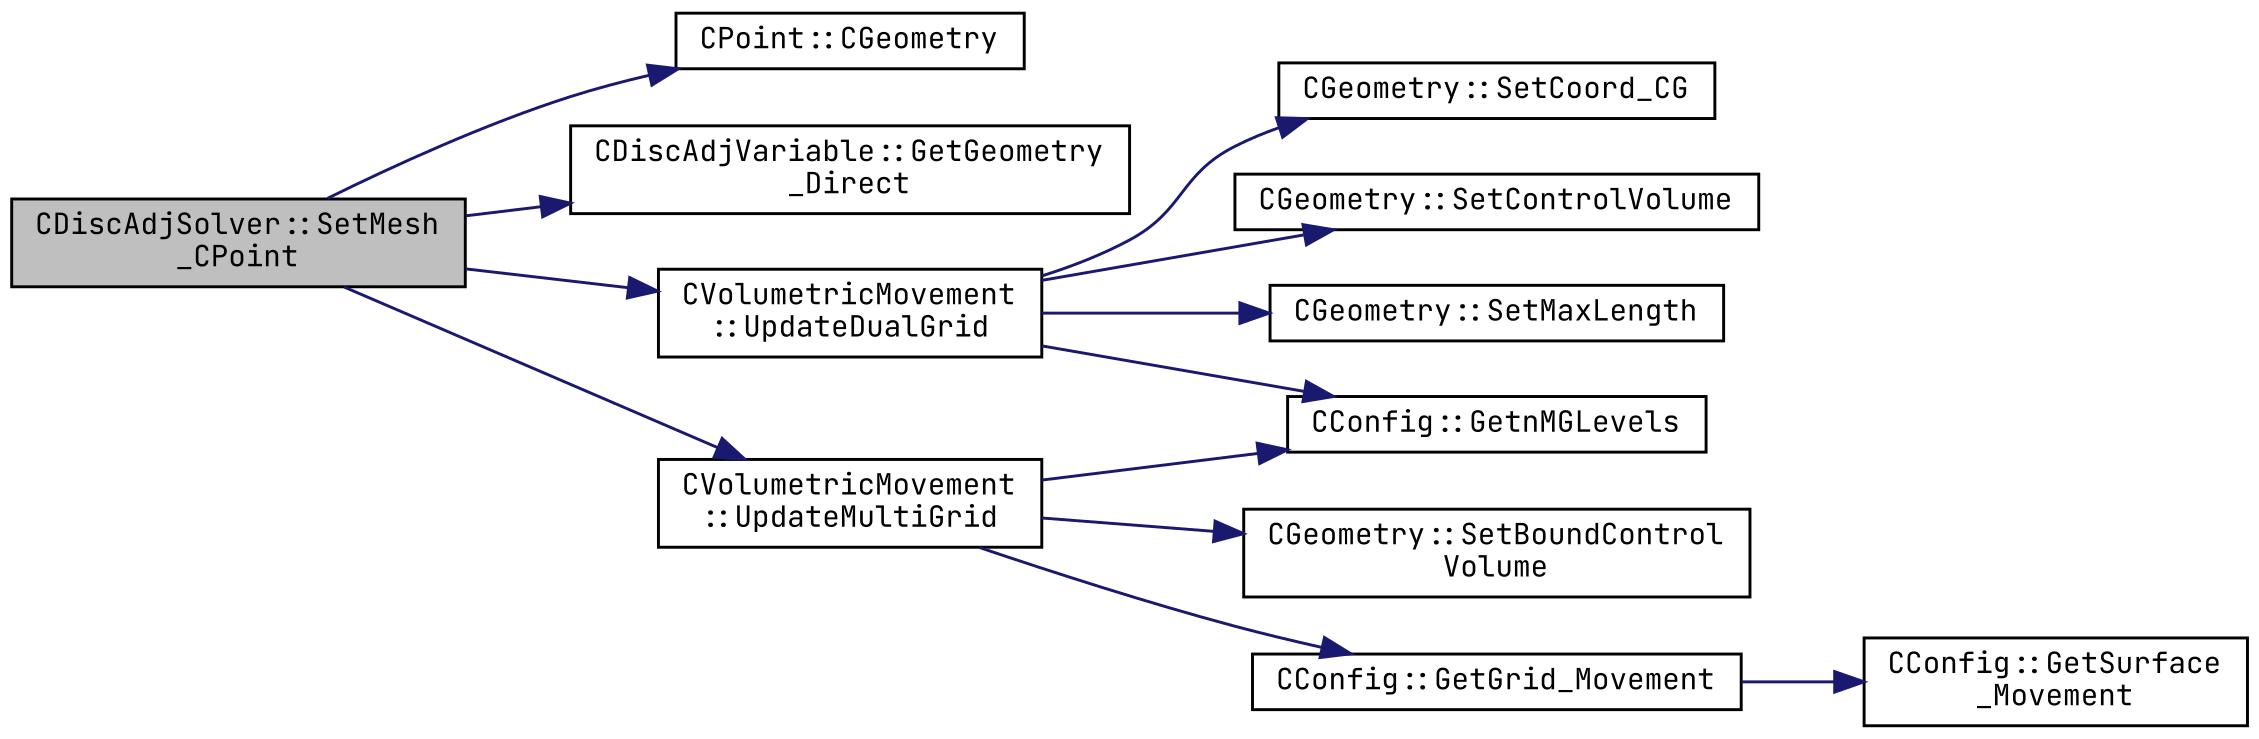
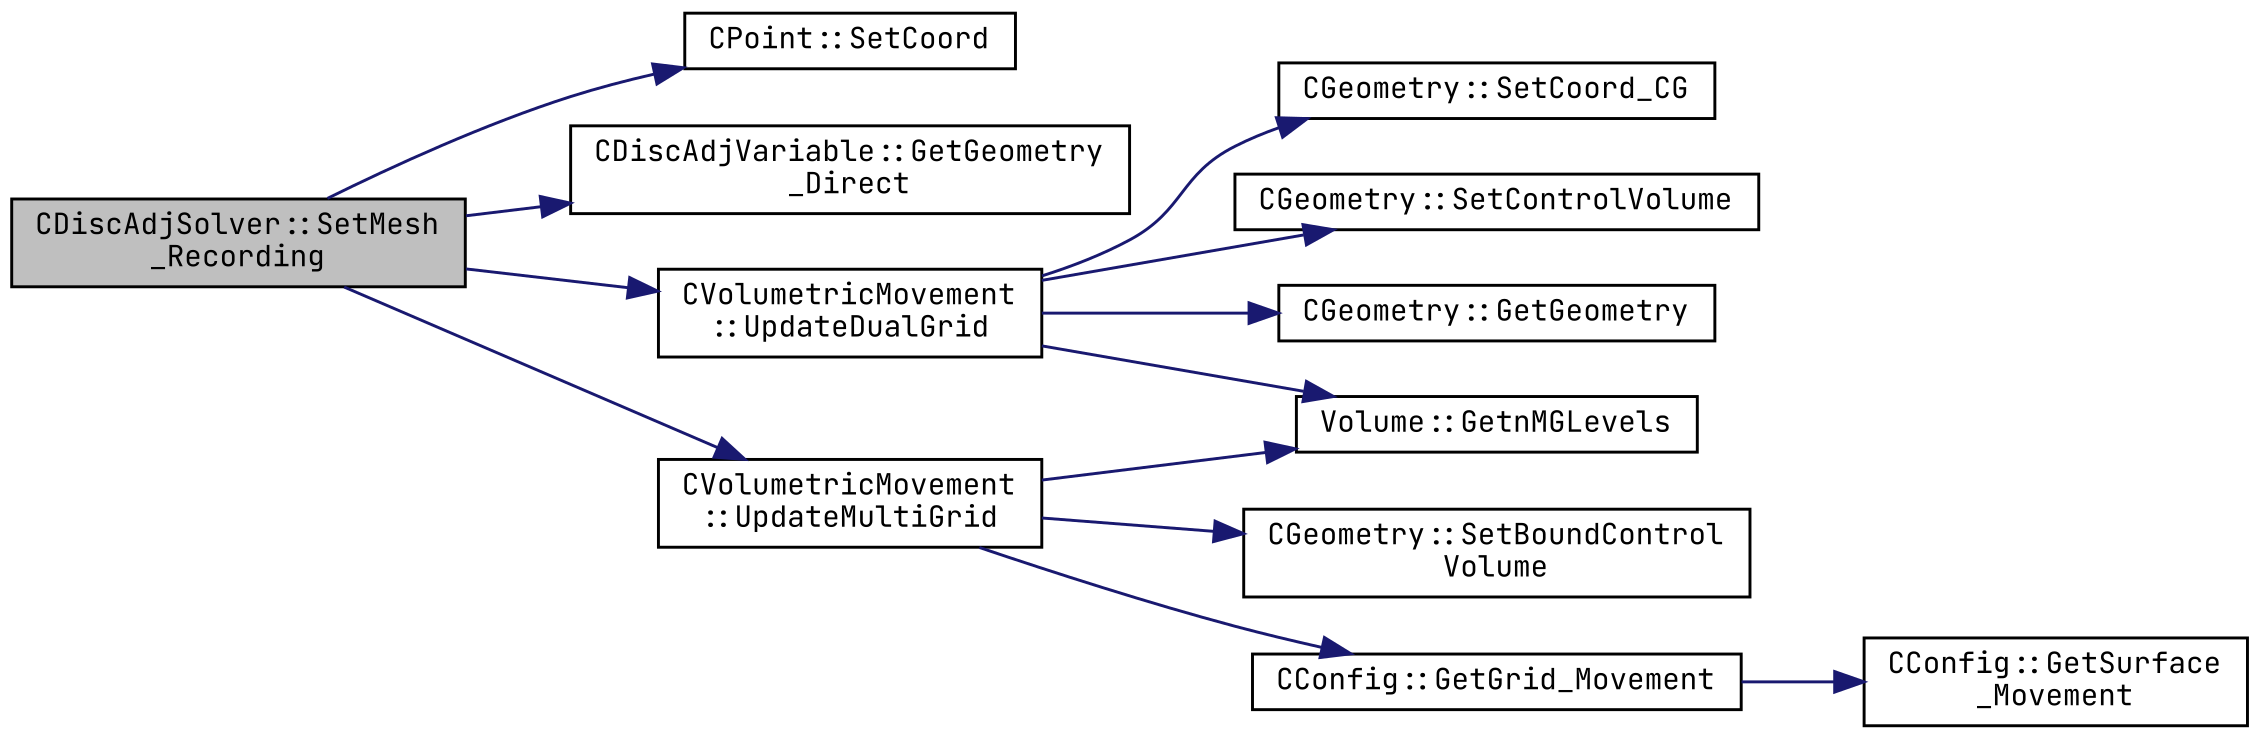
node "CPoint::CGeometry": label "CPoint::CGeometry" -> "CPoint::SetCoord"
node "CDiscAdjSolver::SetMesh _CPoint": label "CDiscAdjSolver::SetMesh _CPoint" -> "CDiscAdjSolver::SetMesh _Recording"
node "CGeometry::SetMaxLength": label "CGeometry::SetMaxLength" -> "CGeometry::GetGeometry"
node "CConfig::GetnMGLevels": label "CConfig::GetnMGLevels" -> "Volume::GetnMGLevels"
